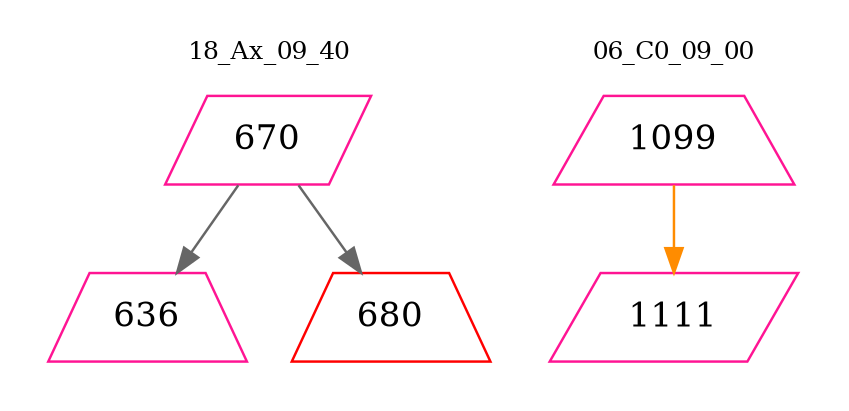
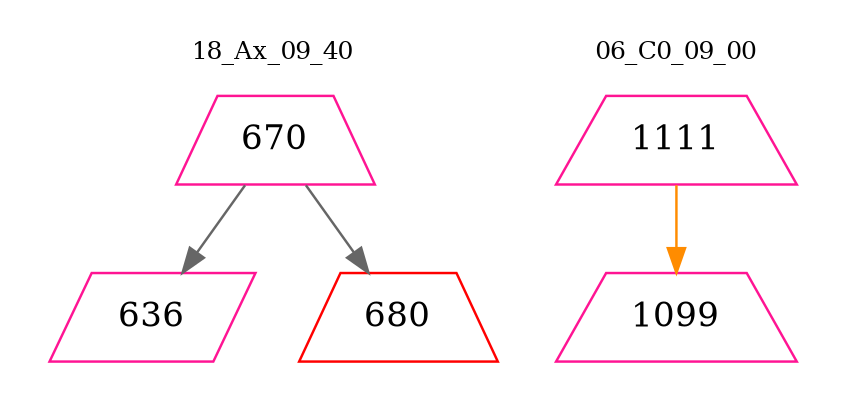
node "670": shape parallelogram -> trapezium
edge "1099" -> "1111": reversed
node "636": shape trapezium -> parallelogram
node "1111": shape parallelogram -> trapezium
